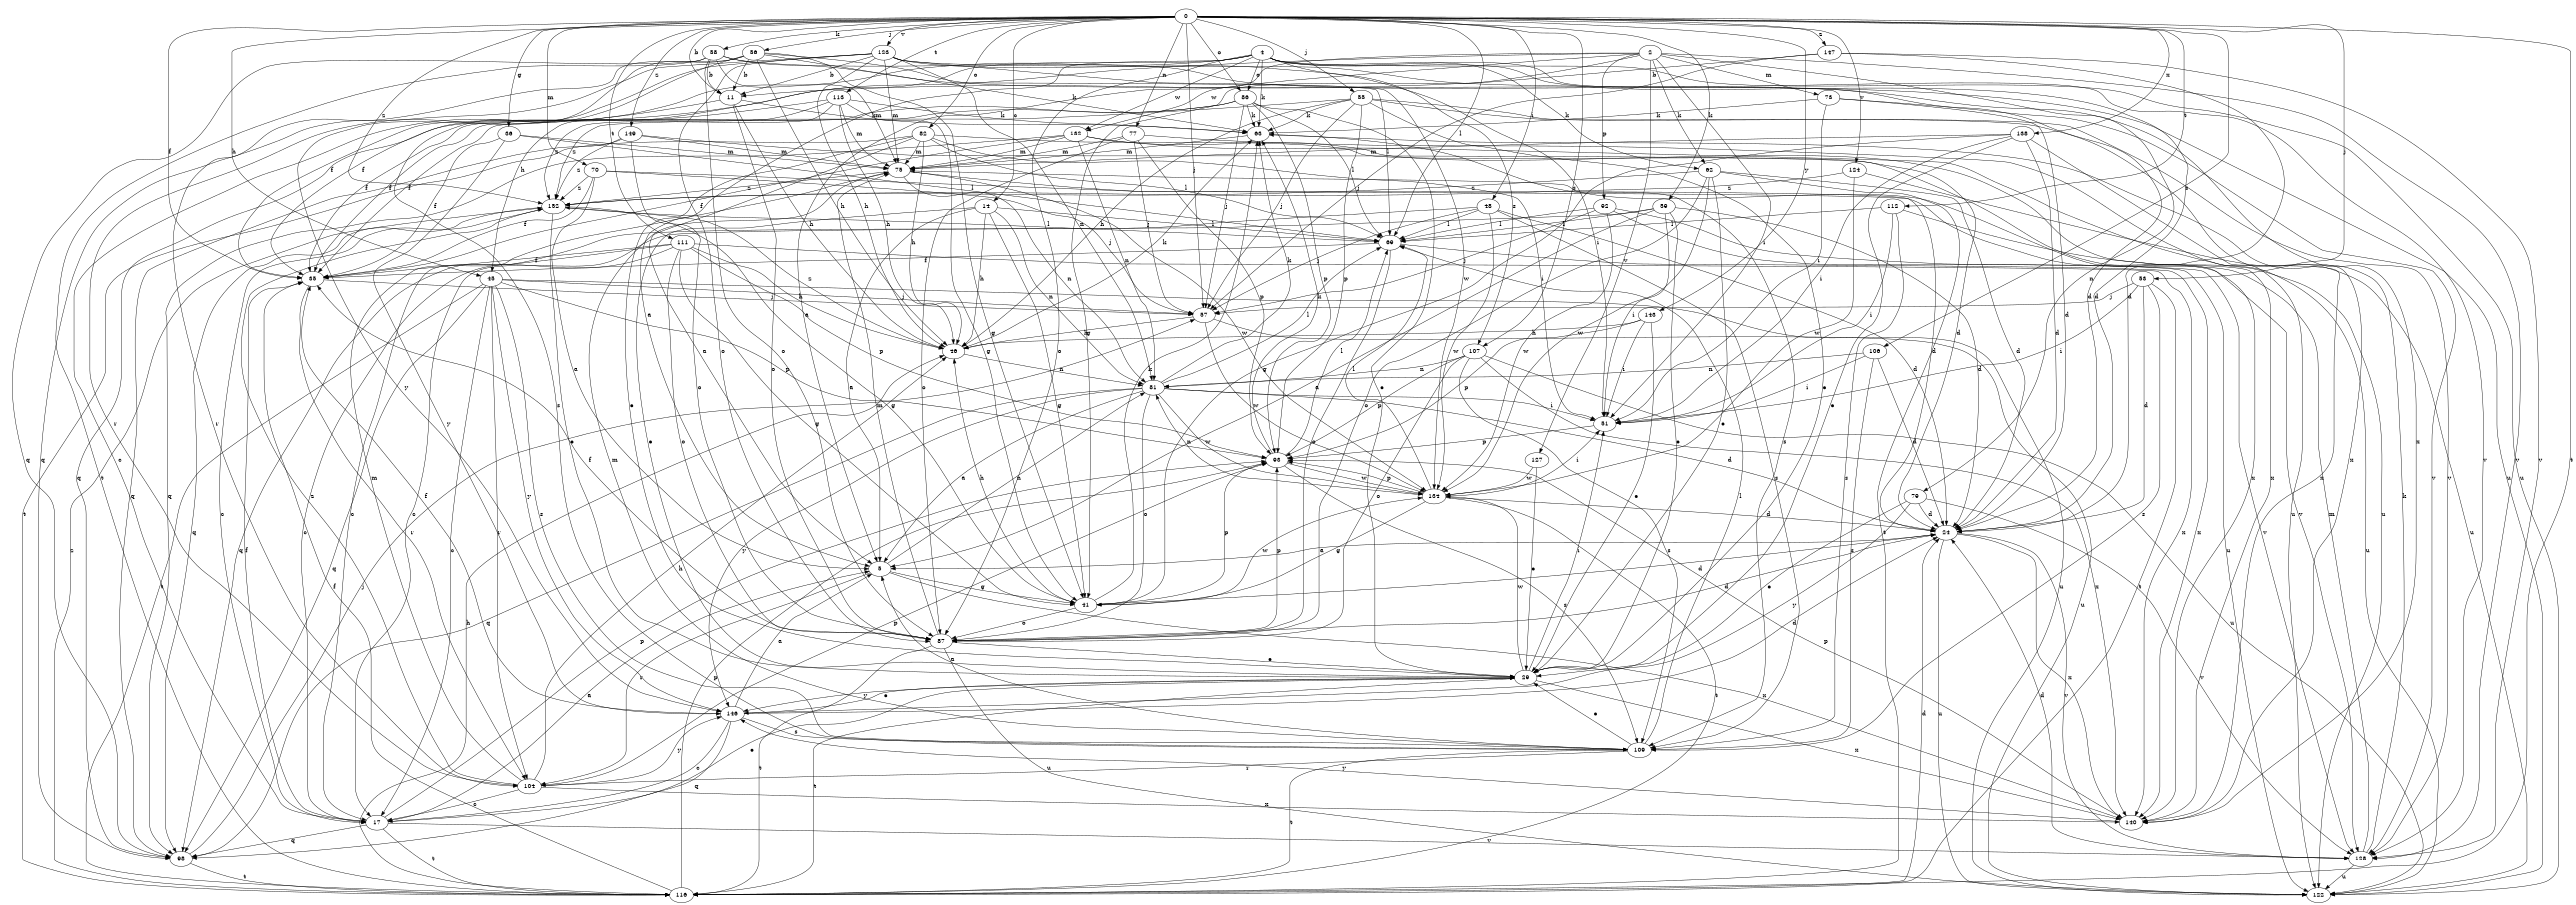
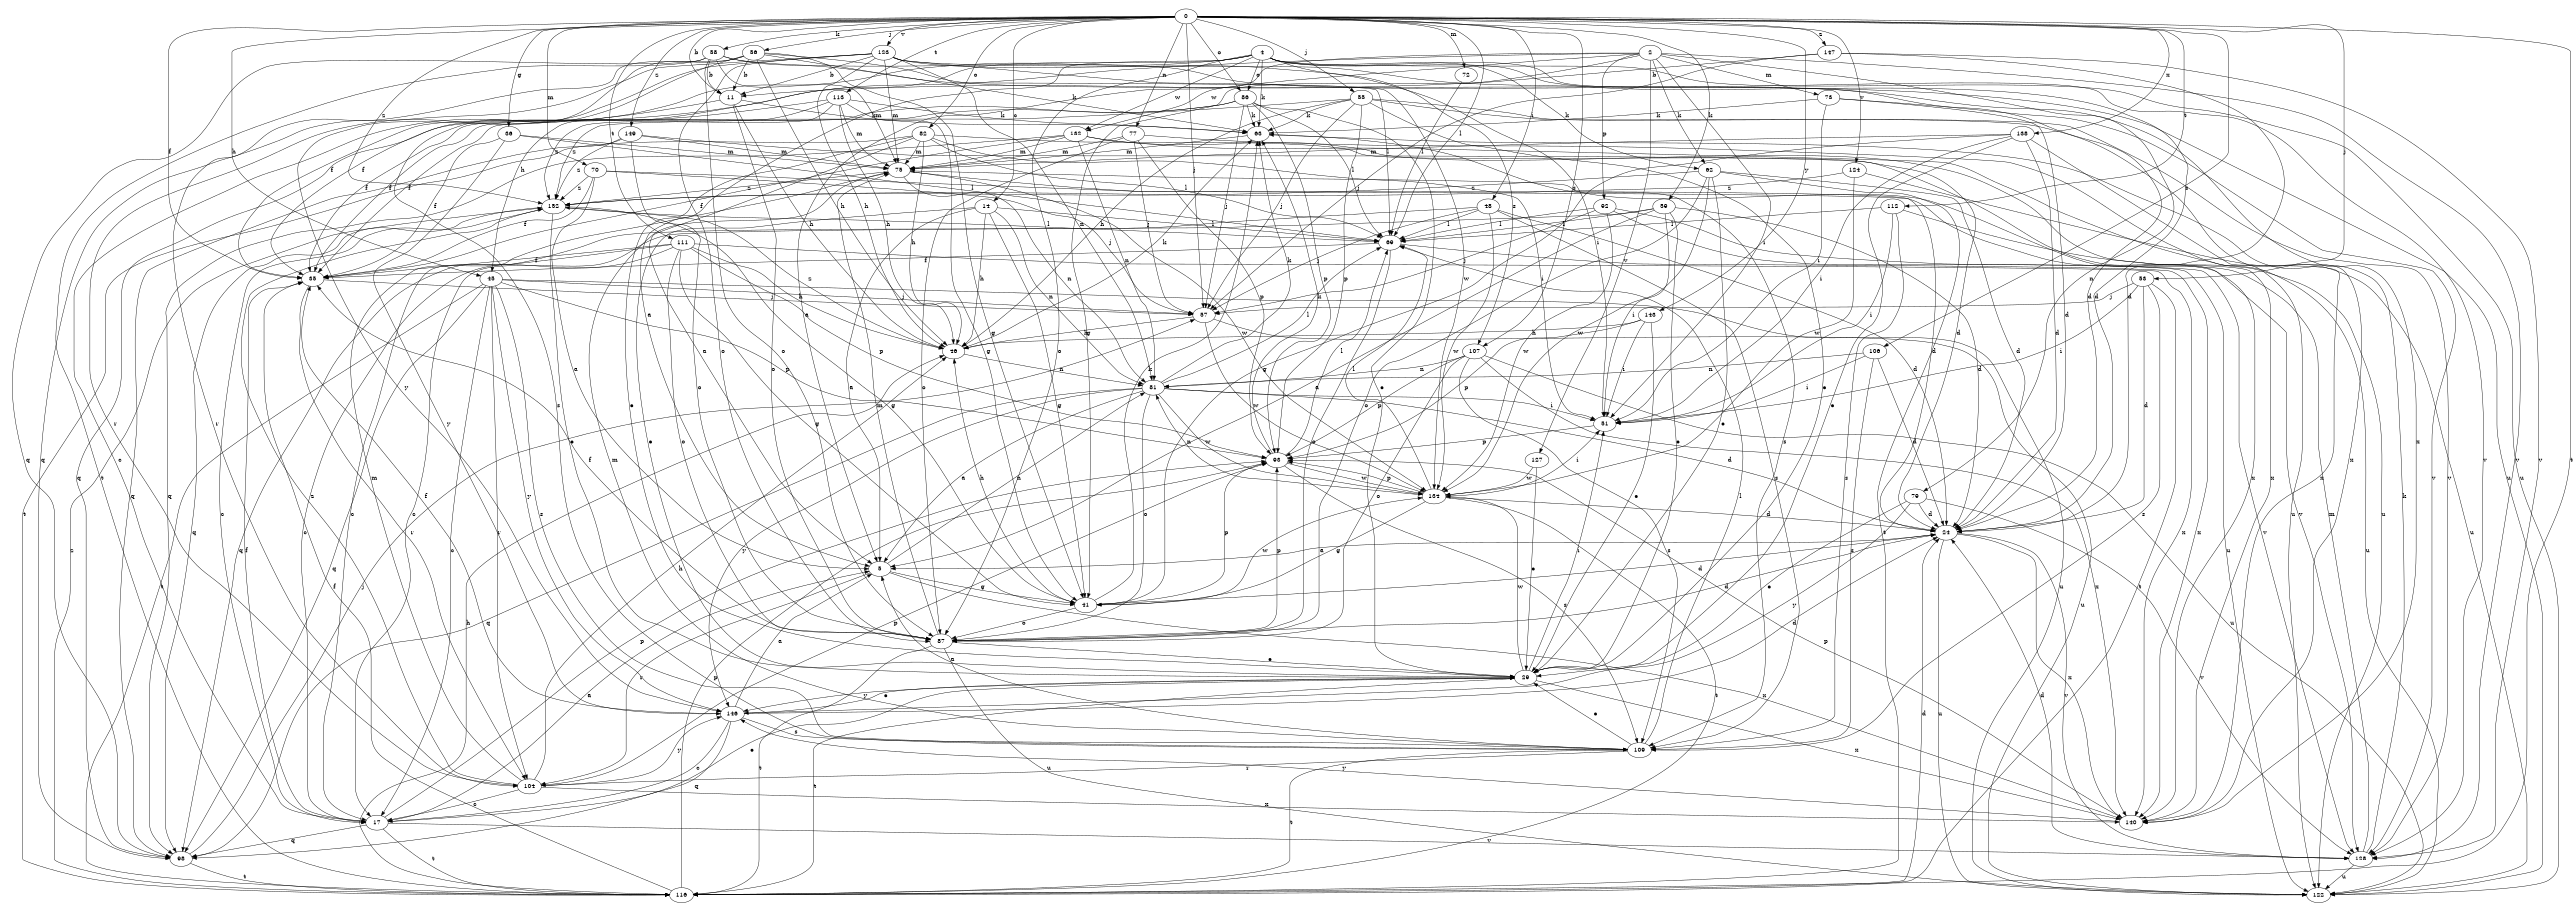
node "72": added
